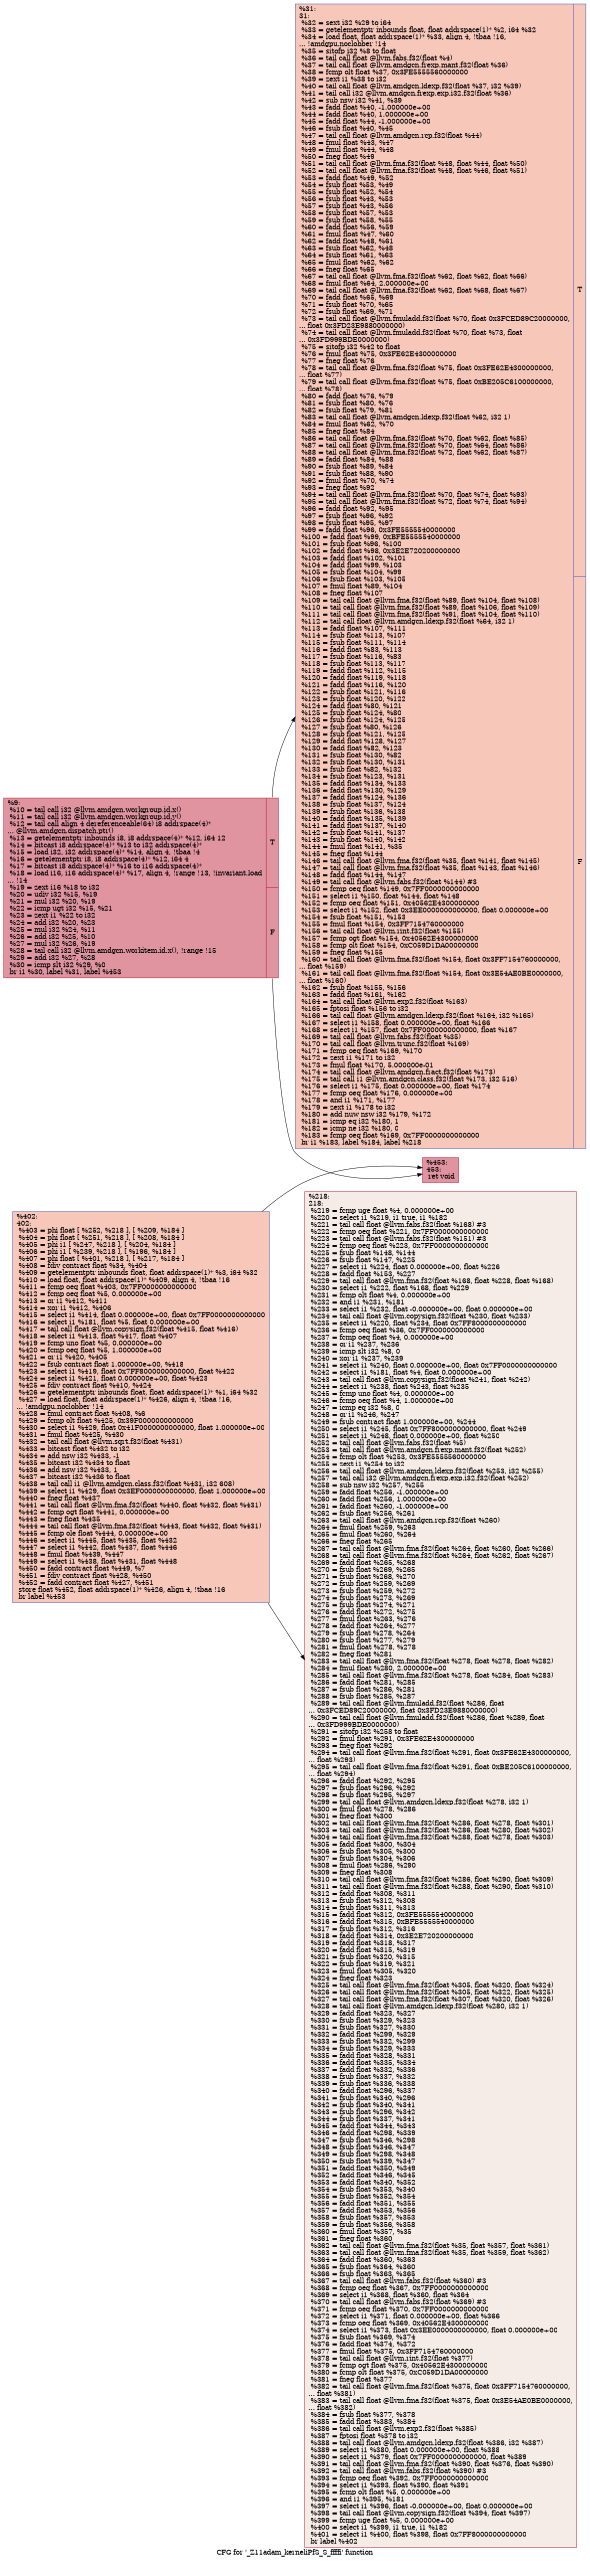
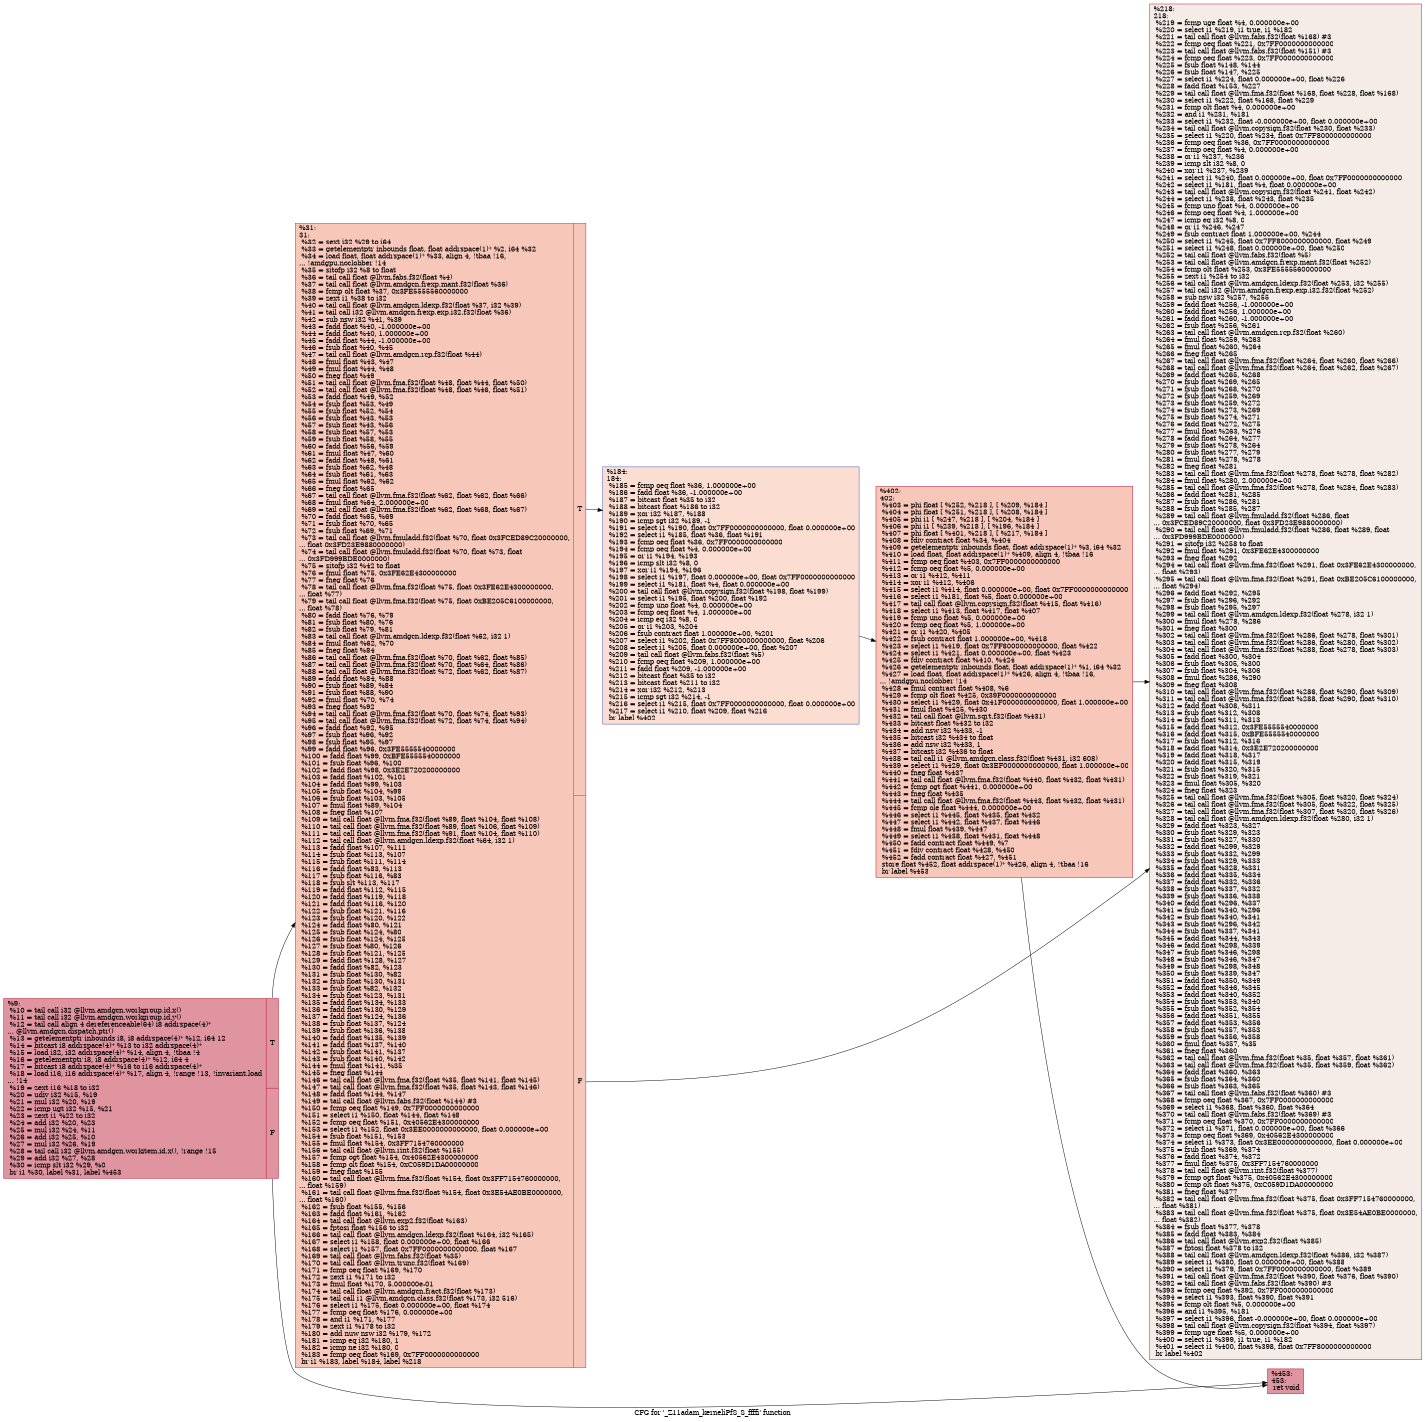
node "%184:": added
node "%31:": text "%118 = fsub float %113, %117" -> "%118 = fsub slt %113, %117"
edge "%31:" -> "%218:": added
node "%402:": color #3d50c3ff -> #b70d28ff
